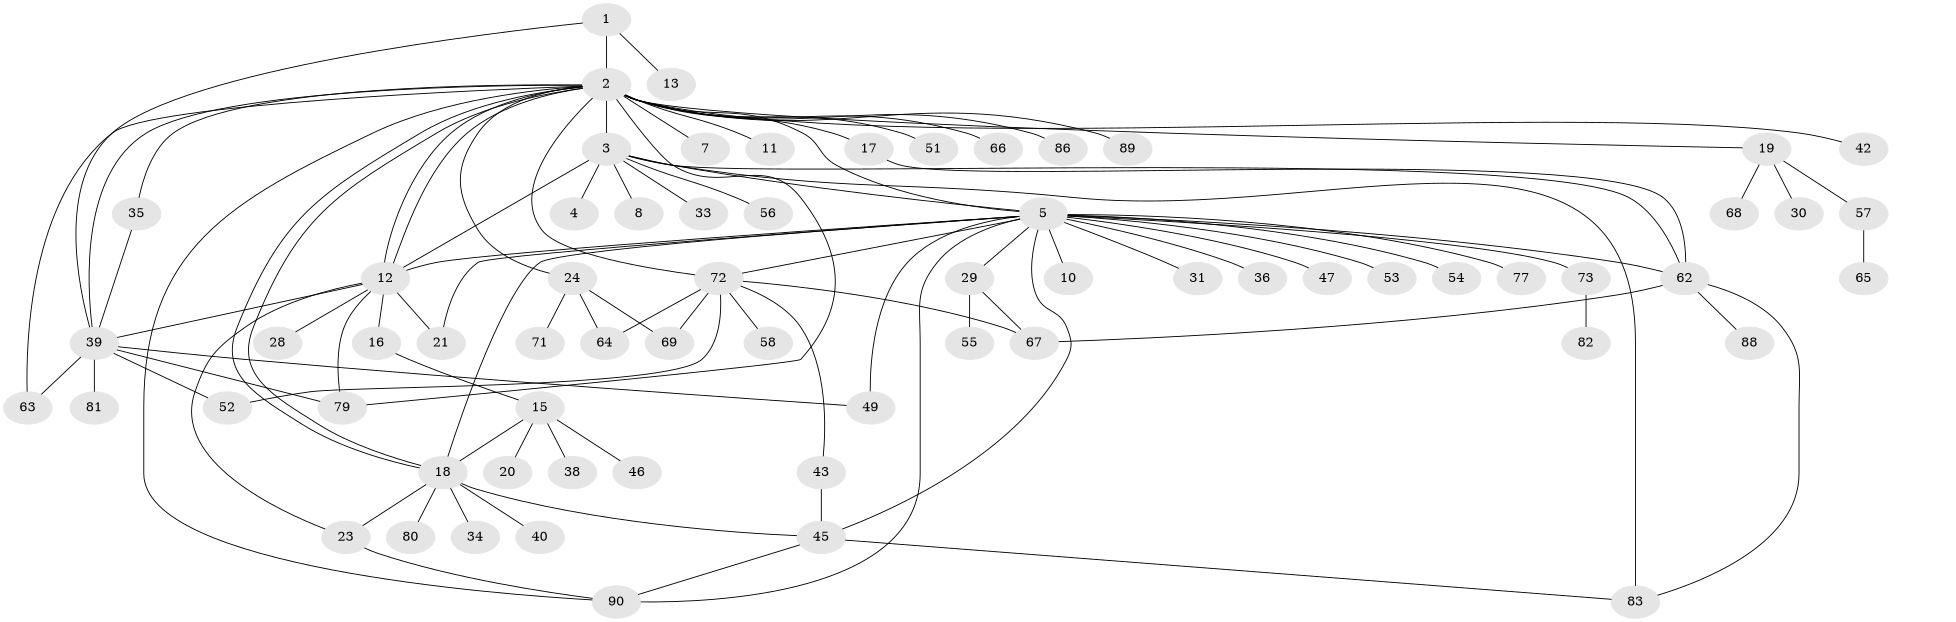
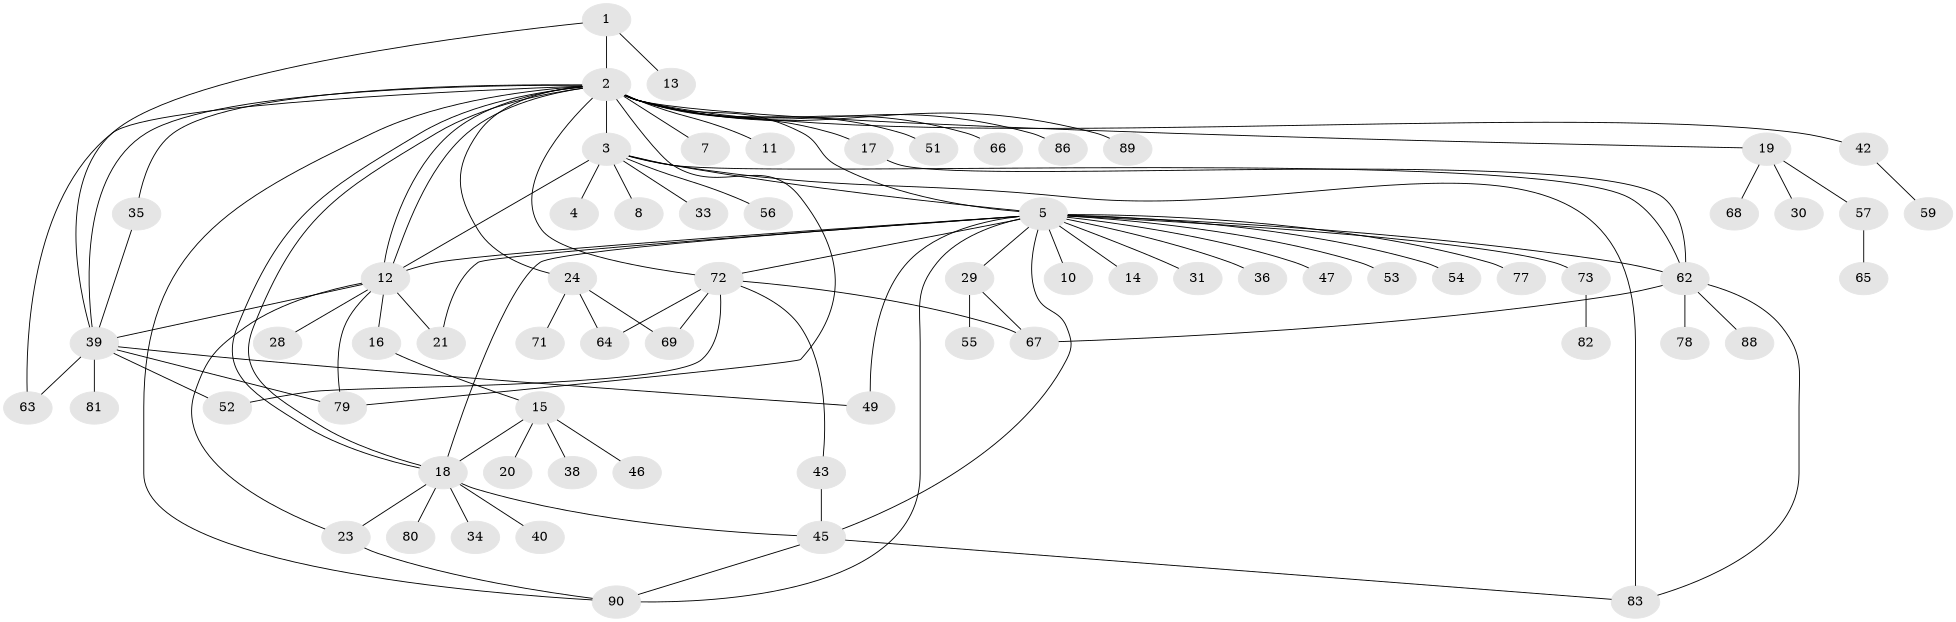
node "59": added
node "14": added
node "58": removed
node "78": added
